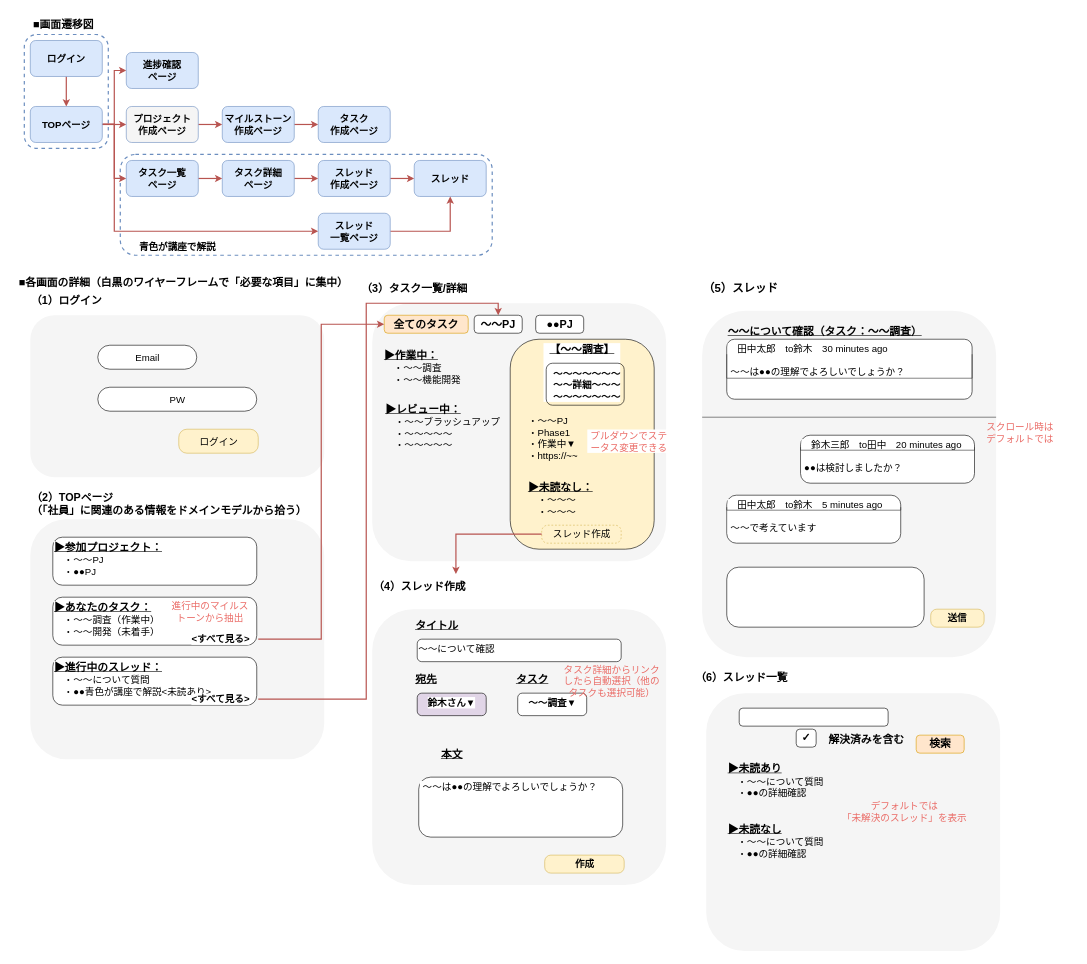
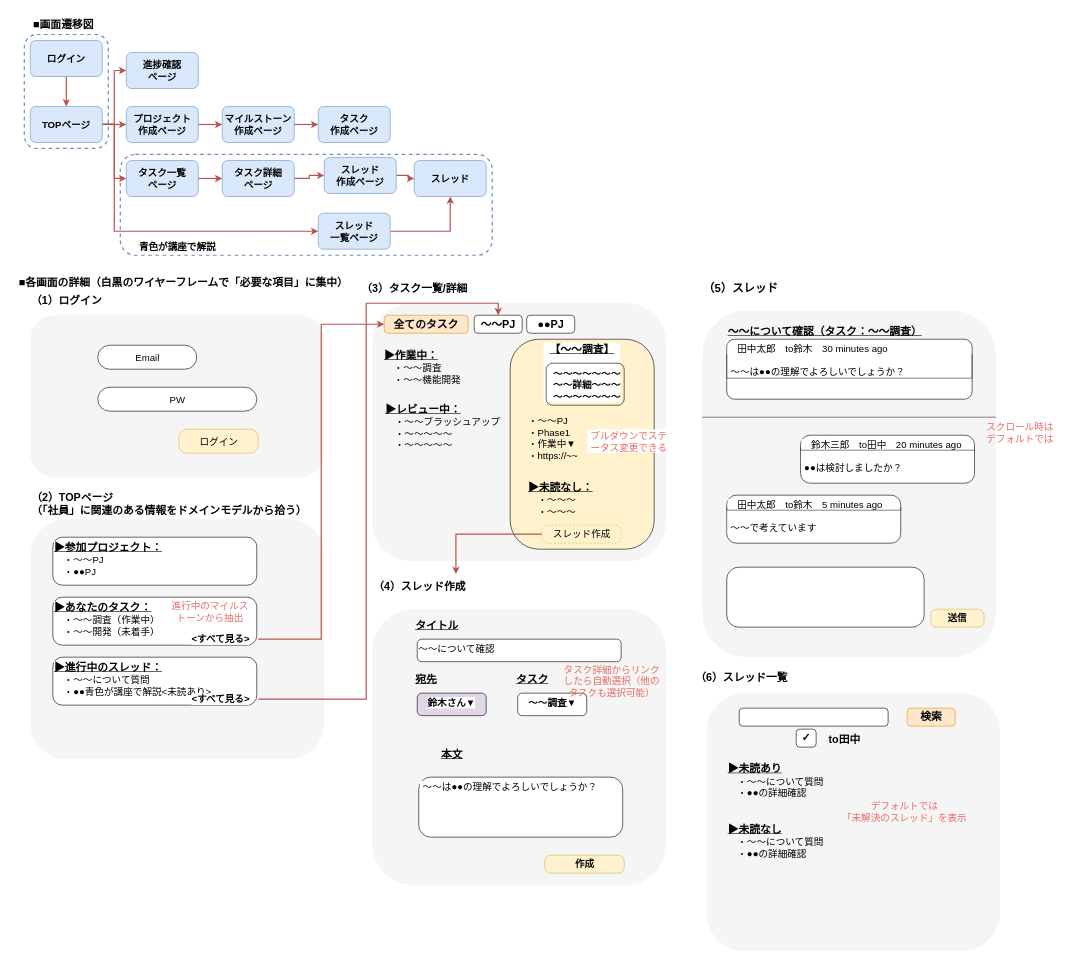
node "プロジェクト 作成ページ": fillcolor #f5f5f5 -> #dae8fc
node "スレッド 作成ページ": moved (354, 179) -> (360, 176)
node "●●PJ": moved (560, 324) -> (551, 324)
node "解決済みを含む": label "解決済みを含む" -> "to田中"
node "検索": moved (940, 744) -> (931, 717)
